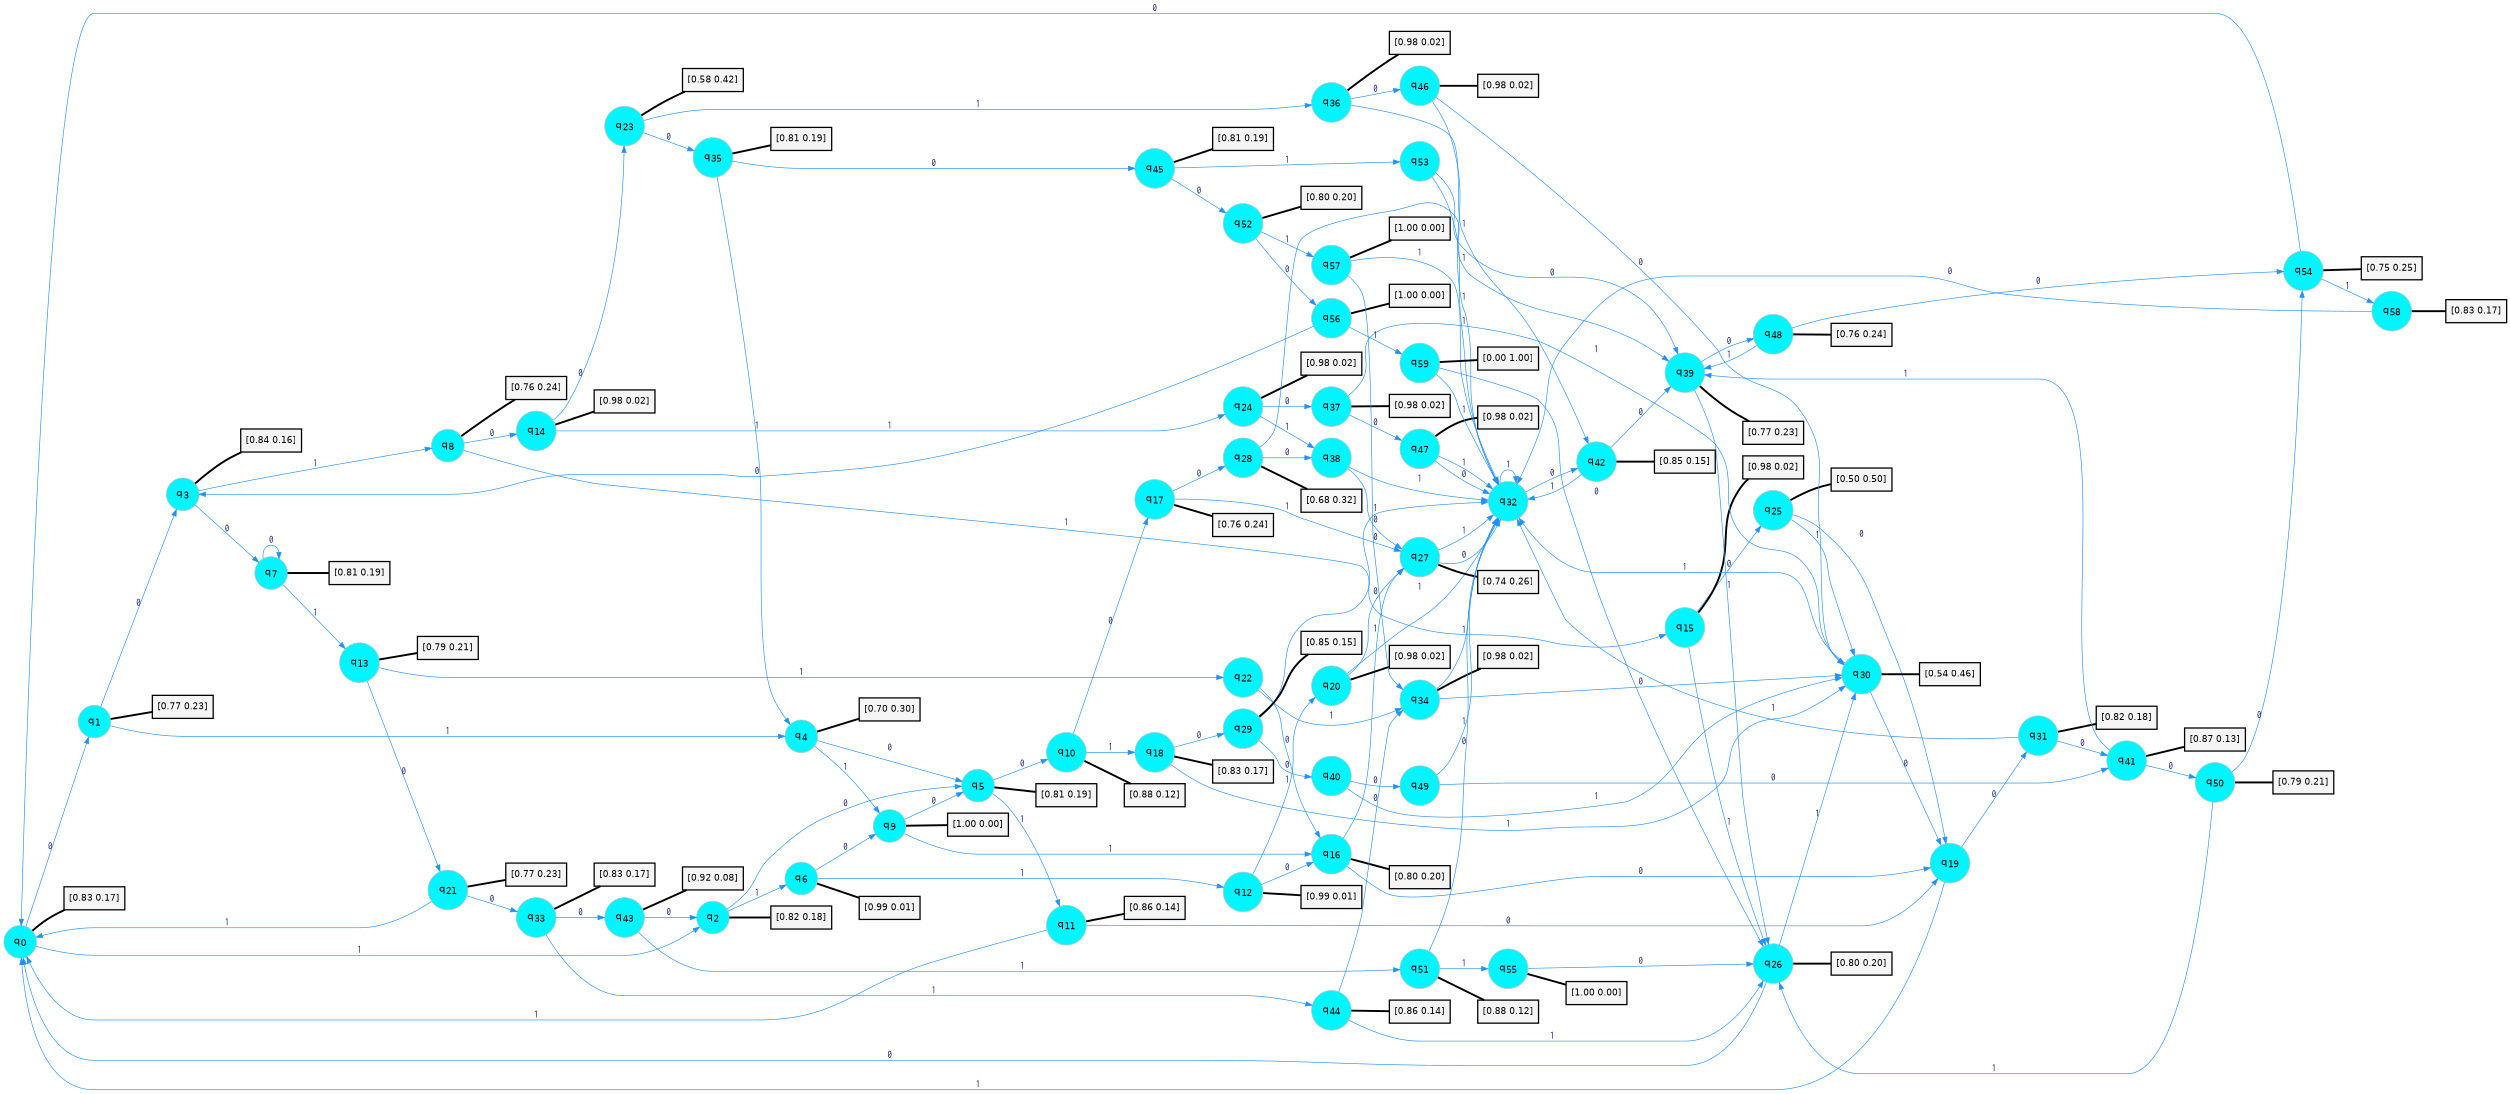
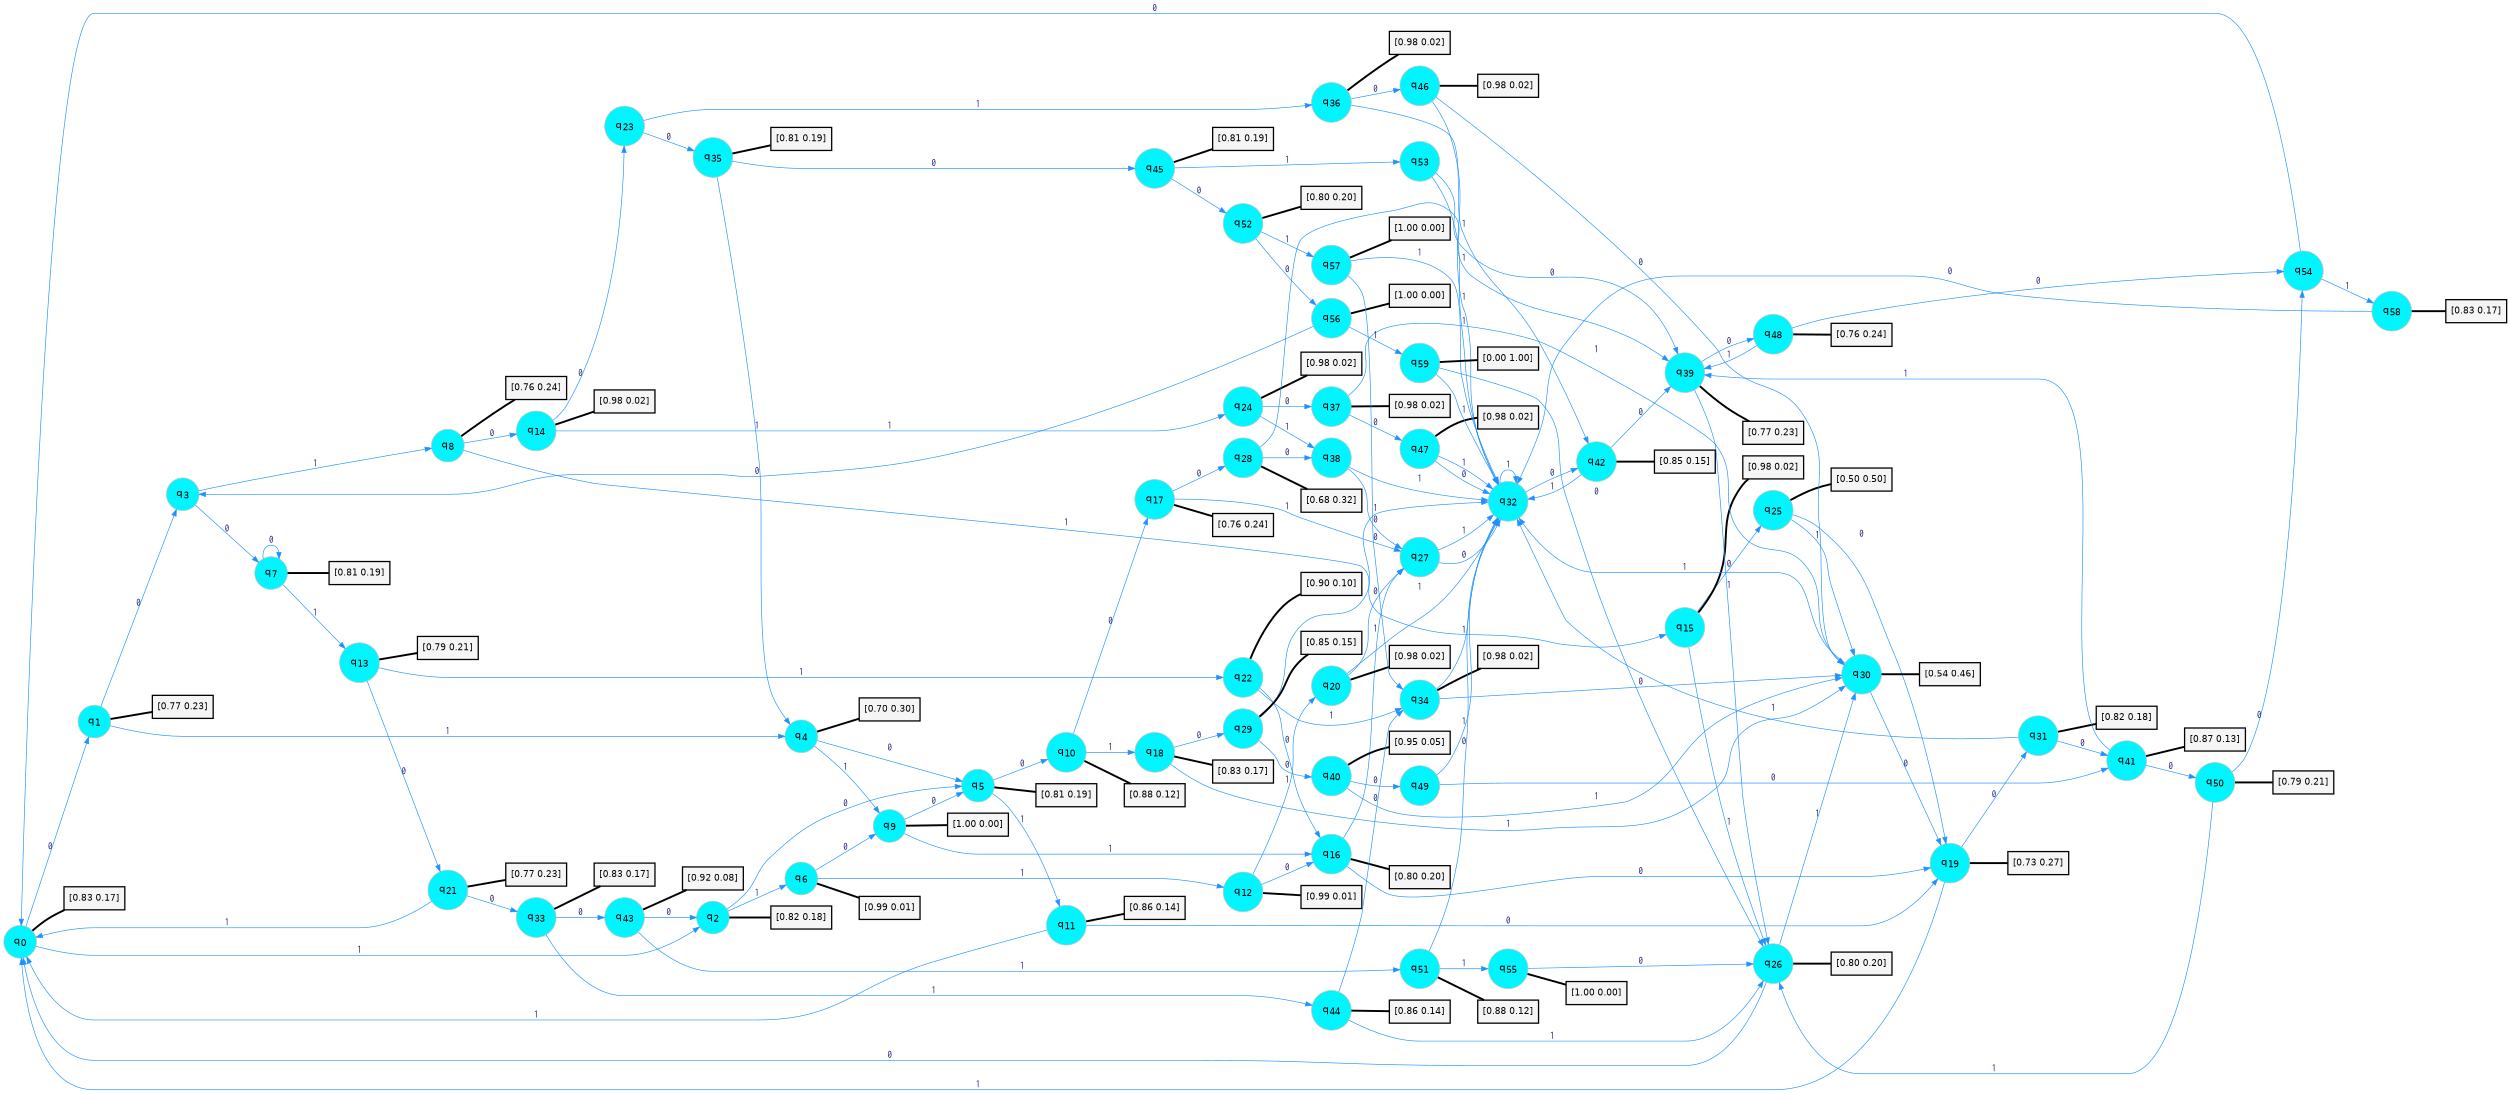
node "[0.58 0.42]": removed
node "[0.75 0.25]": removed
node "[0.84 0.16]": removed
node "[0.74 0.26]": removed
node "[0.90 0.10]": added
node "[0.95 0.05]": added
node "[0.73 0.27]": added
